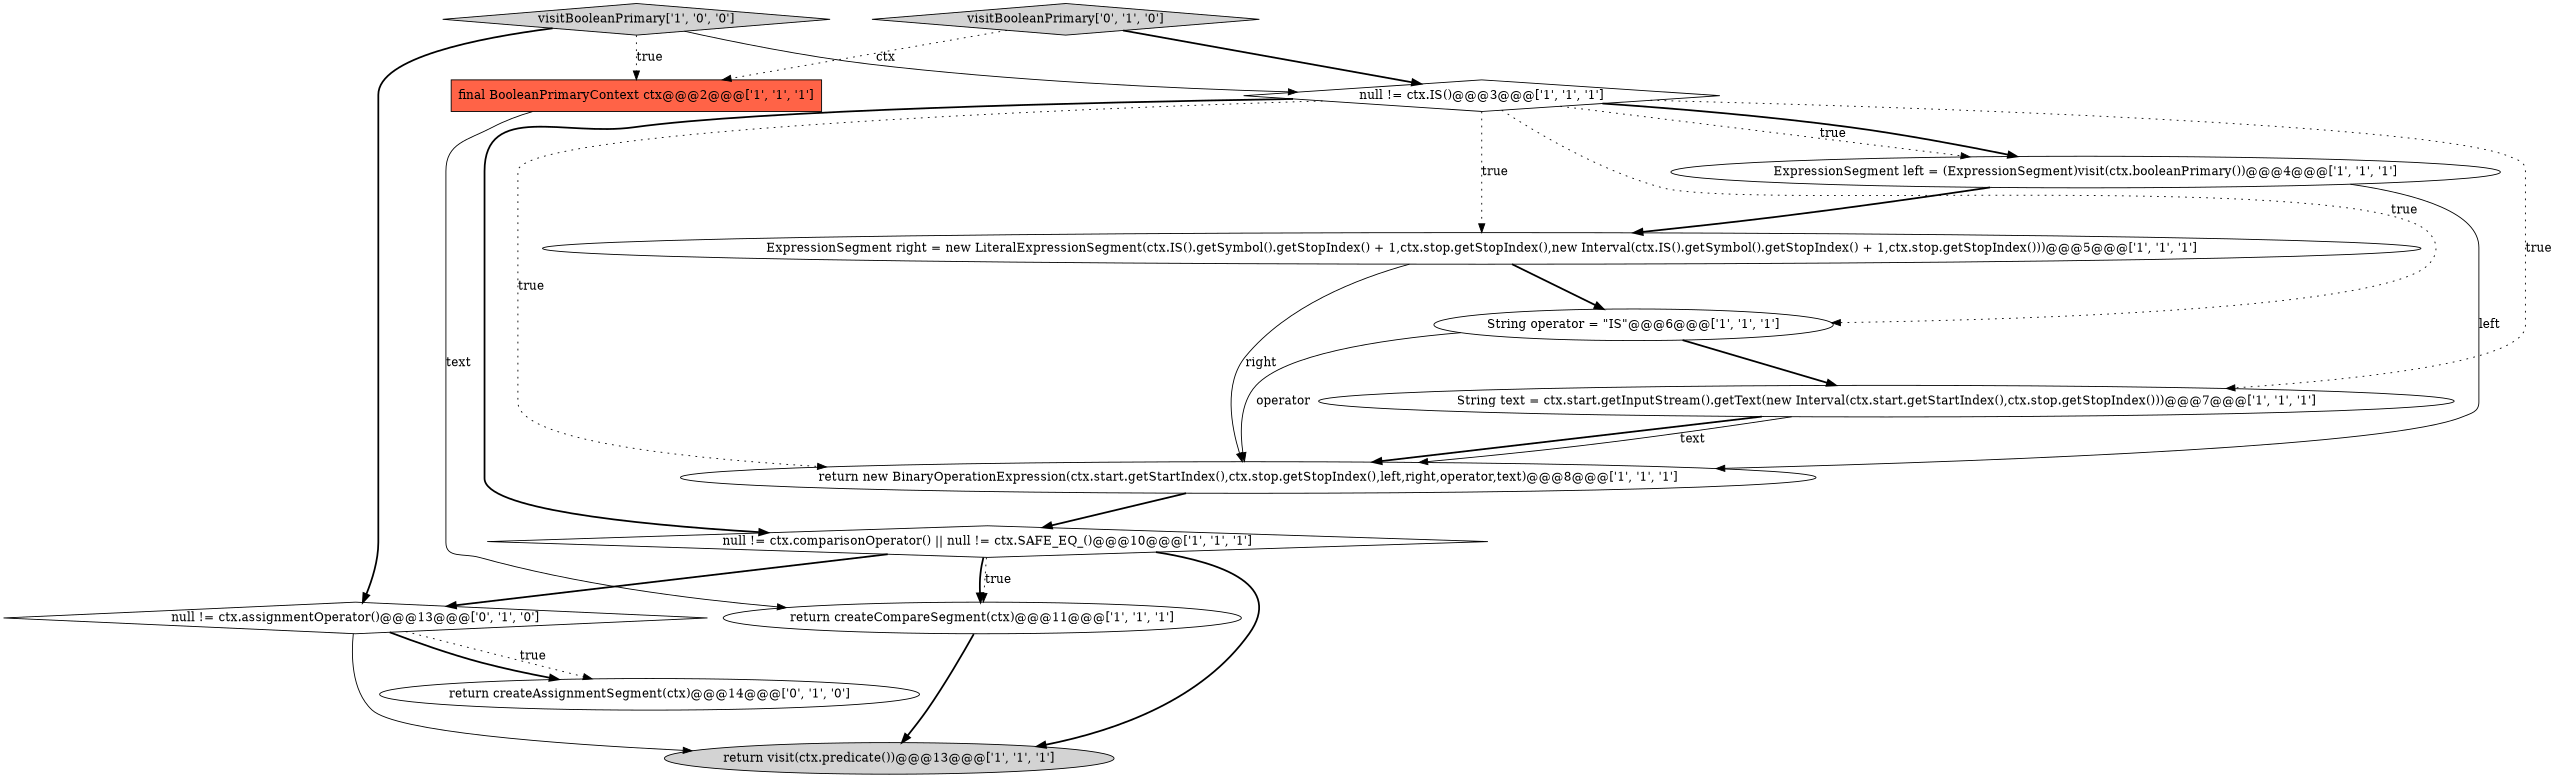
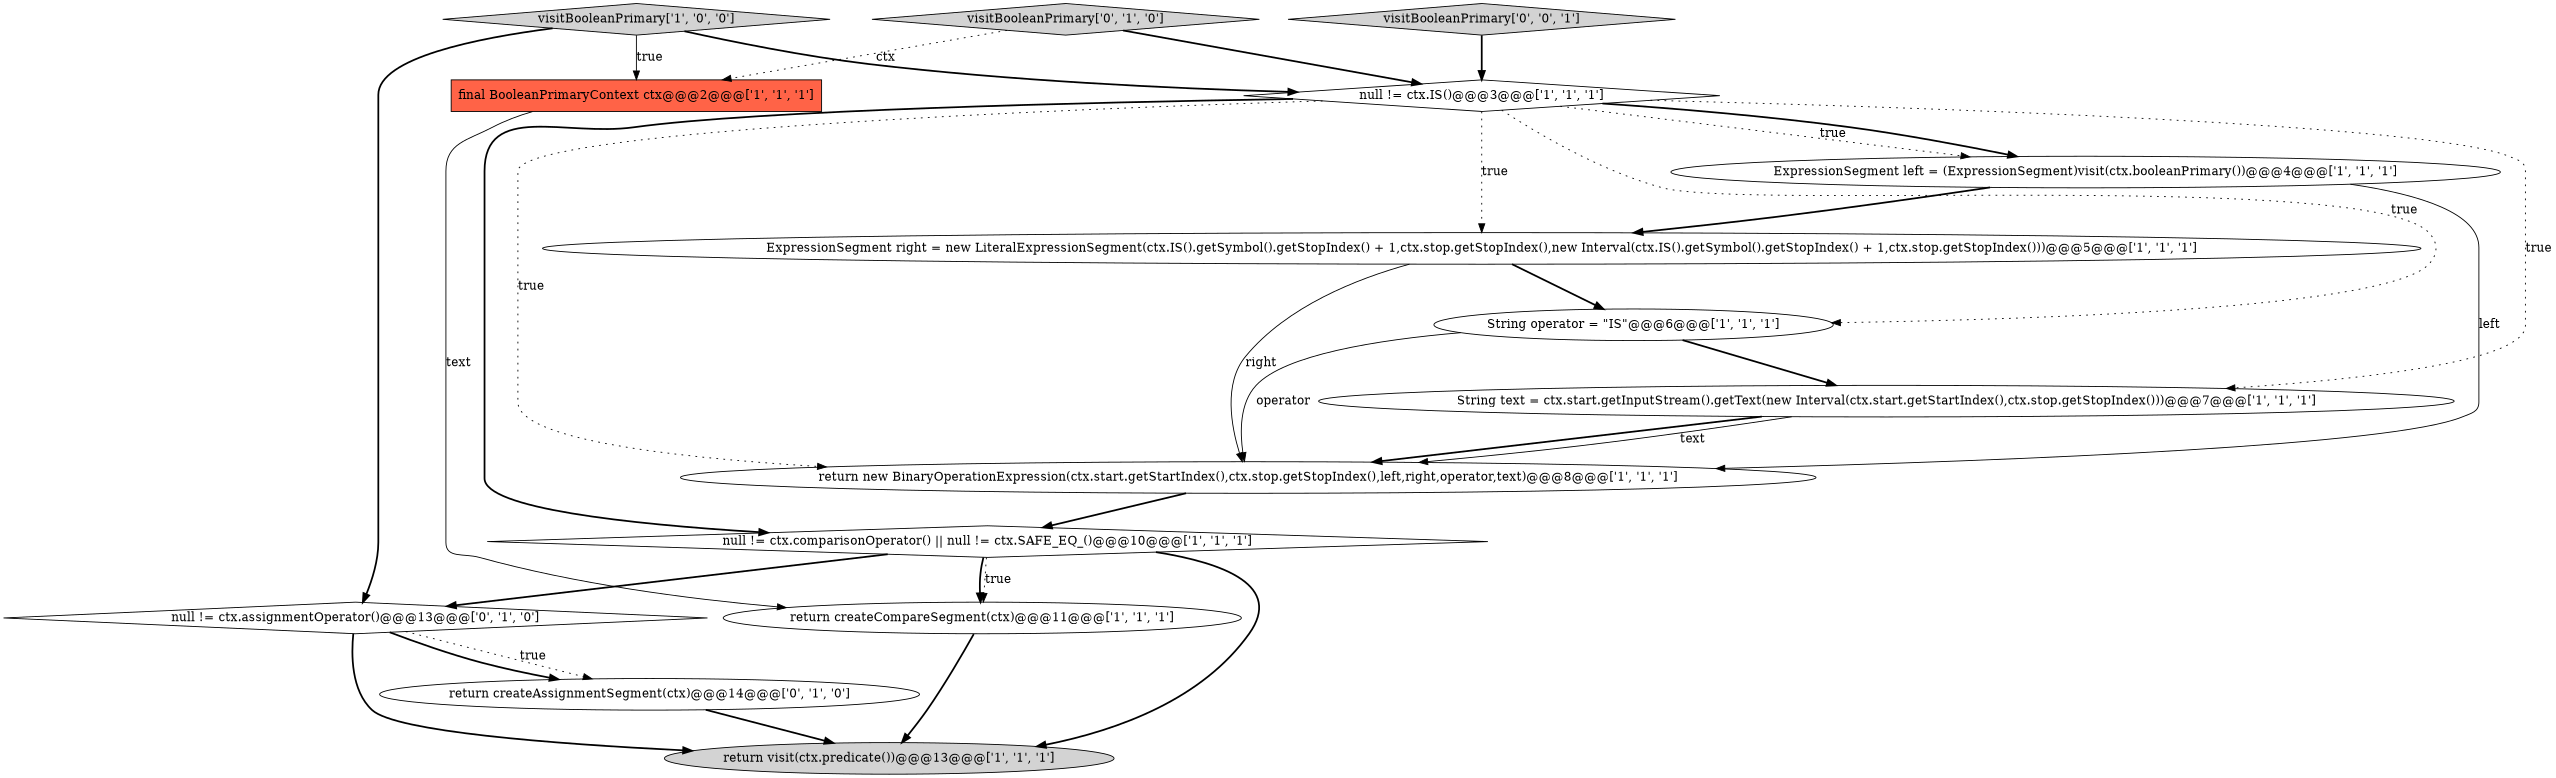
node "visitBooleanPrimary['0', '0', '1']": added
edge "visitBooleanPrimary['1', '0', '0']" -> "final BooleanPrimaryContext ctx@@@2@@@['1', '1', '1']": style dotted -> solid
edge "visitBooleanPrimary['1', '0', '0']" -> "null != ctx.IS()@@@3@@@['1', '1', '1']": style solid -> bold
edge "return createAssignmentSegment(ctx)@@@14@@@['0', '1', '0']" -> "return visit(ctx.predicate())@@@13@@@['1', '1', '1']": added
edge "null != ctx.assignmentOperator()@@@13@@@['0', '1', '0']" -> "return visit(ctx.predicate())@@@13@@@['1', '1', '1']": style solid -> bold
